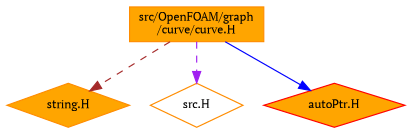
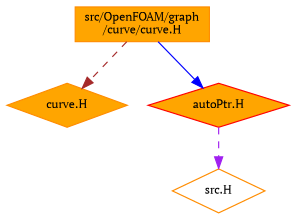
edge "src/OpenFOAM/graph /curve/curve.H" -> "src.H": now "autoPtr.H" -> "src.H"
node "string.H": label "string.H" -> "curve.H"
